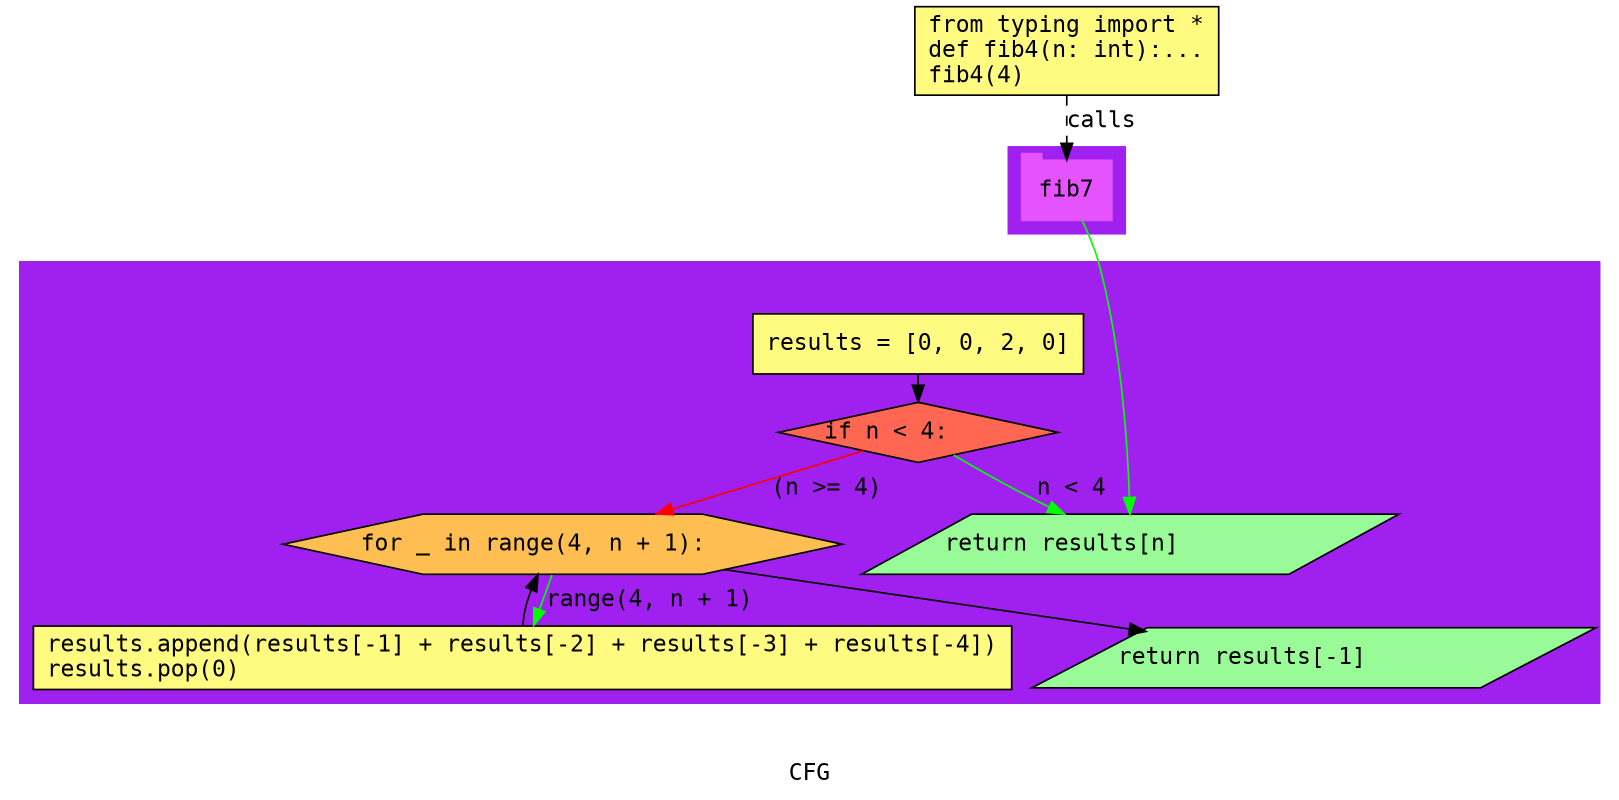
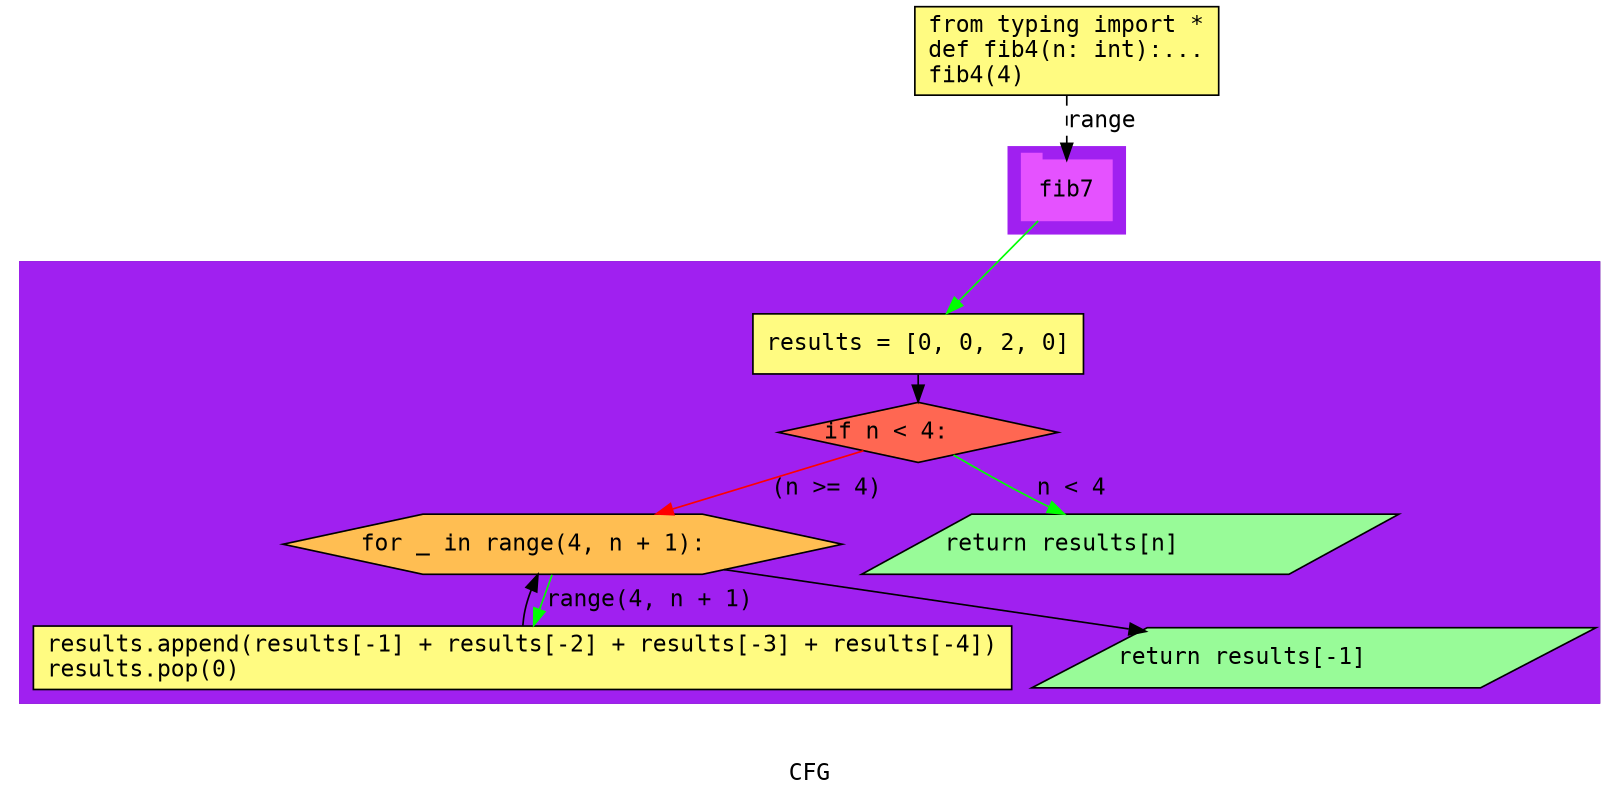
edge "from typing import * def fib4(n: int):... fib4(4)" -> "fib7": label "calls" -> "range"
edge "fib7" -> "return results[n]": now "fib7" -> "results = [0, 0, 2, 0]"
